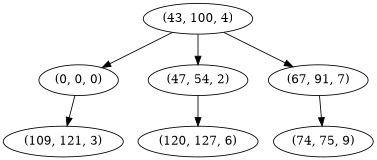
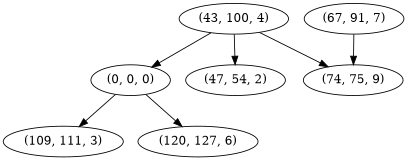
edge "(43, 100, 4)" -> "(67, 91, 7)": now "(43, 100, 4)" -> "(74, 75, 9)"
edge "(47, 54, 2)" -> "(120, 127, 6)": now "(0, 0, 0)" -> "(120, 127, 6)"
node "(109, 121, 3)": label "(109, 121, 3)" -> "(109, 111, 3)"
